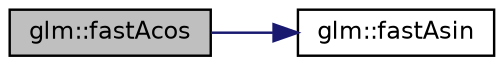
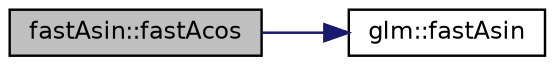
node "glm::fastAcos": label "glm::fastAcos" -> "fastAsin::fastAcos"
